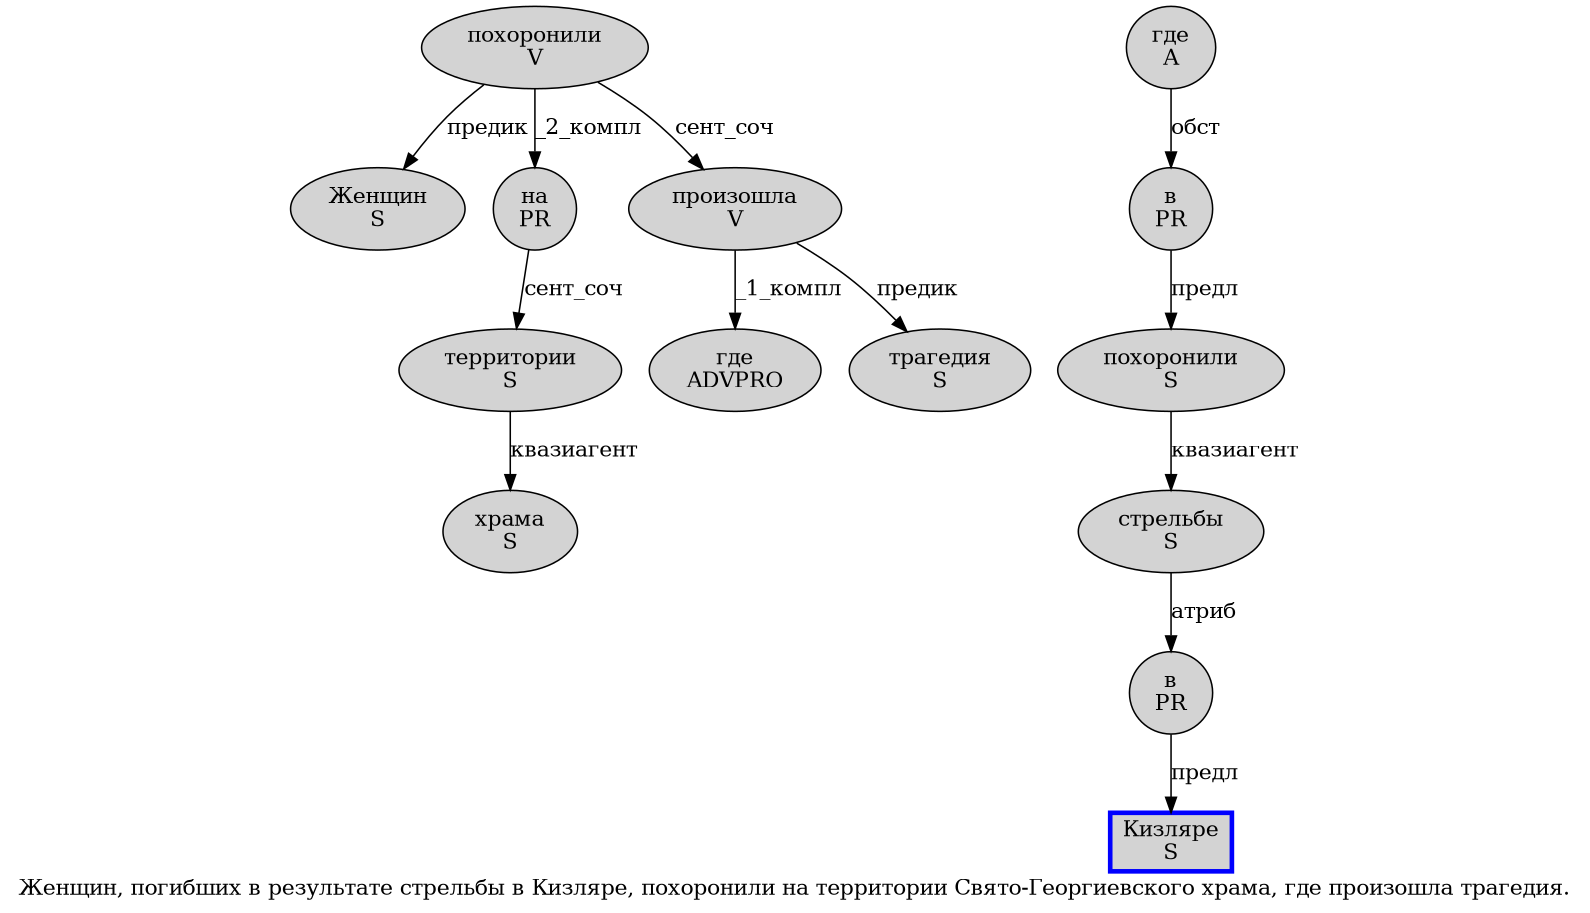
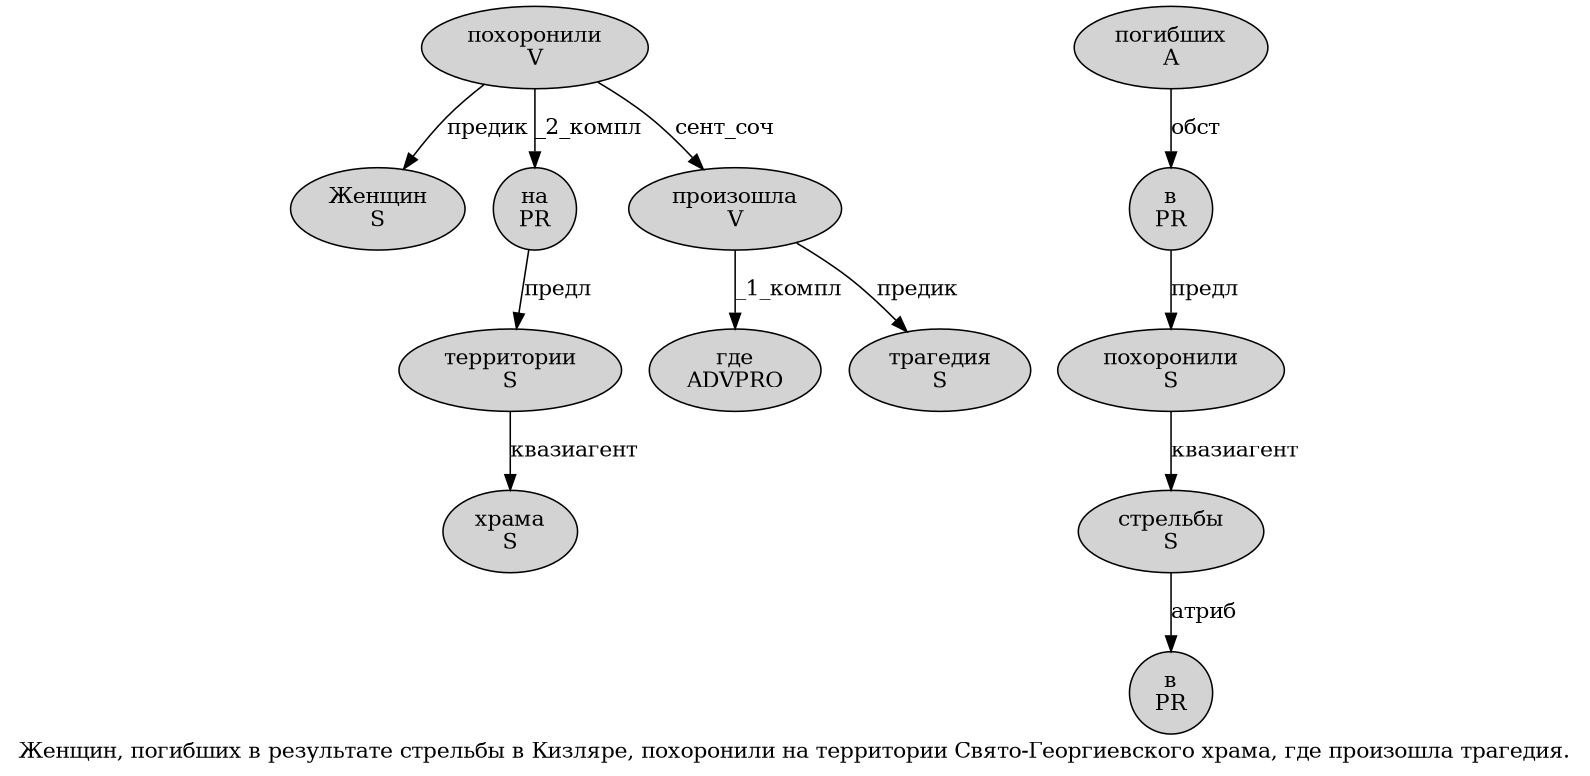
node "где A": label "где A" -> "погибших A"
edge "на PR" -> "территории S": label "сент_соч" -> "предл"
node "Кизляре S": removed
